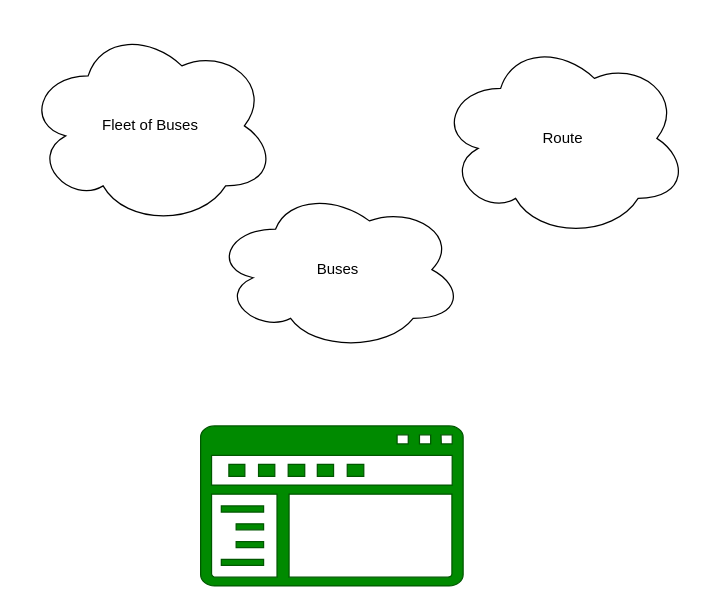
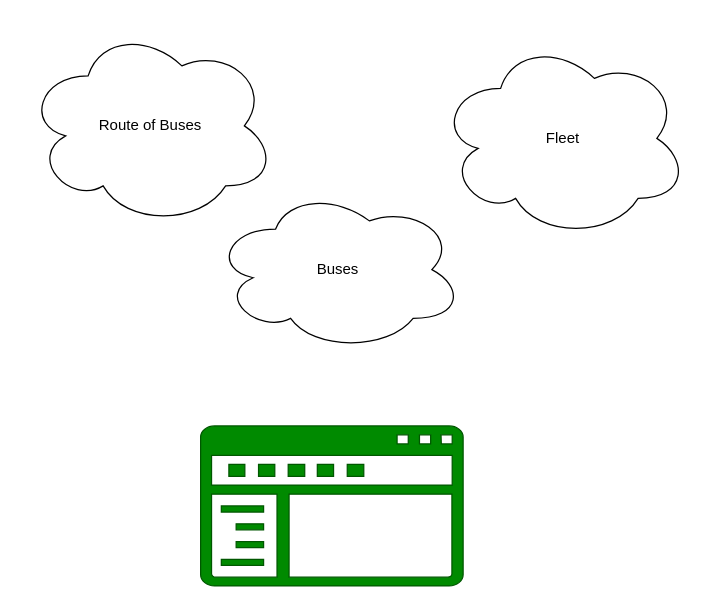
node "Fleet of Buses": label "Fleet of Buses" -> "Route of Buses"
node "Route": label "Route" -> "Fleet"
